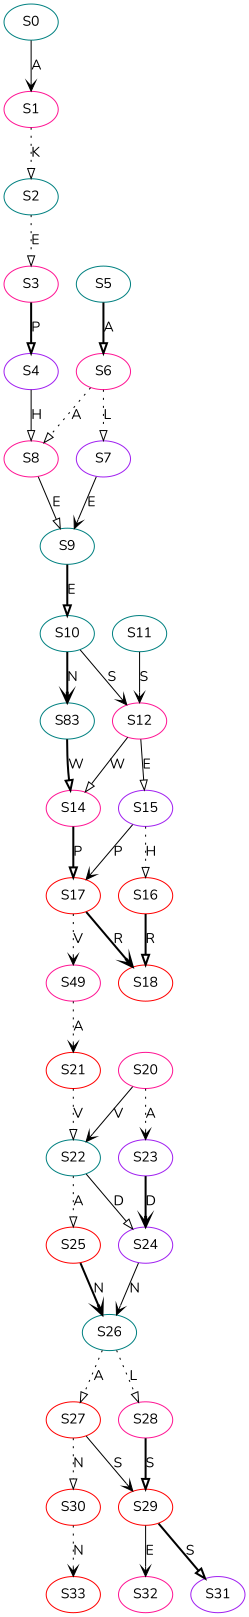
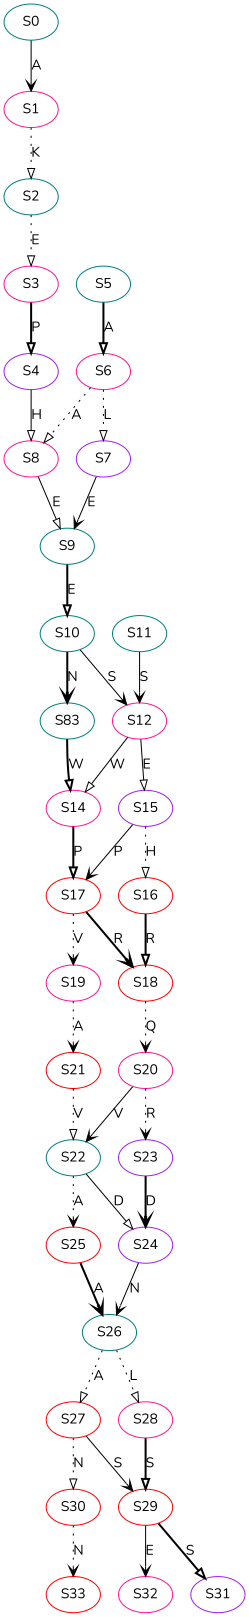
node "S49": label "S49" -> "S19"
edge "S18" -> "S20": added, label "Q"
edge "S20" -> "S23": label "A" -> "R"
edge "S22" -> "S25": arrowhead onormal -> vee
edge "S25" -> "S26": label "N" -> "A"
